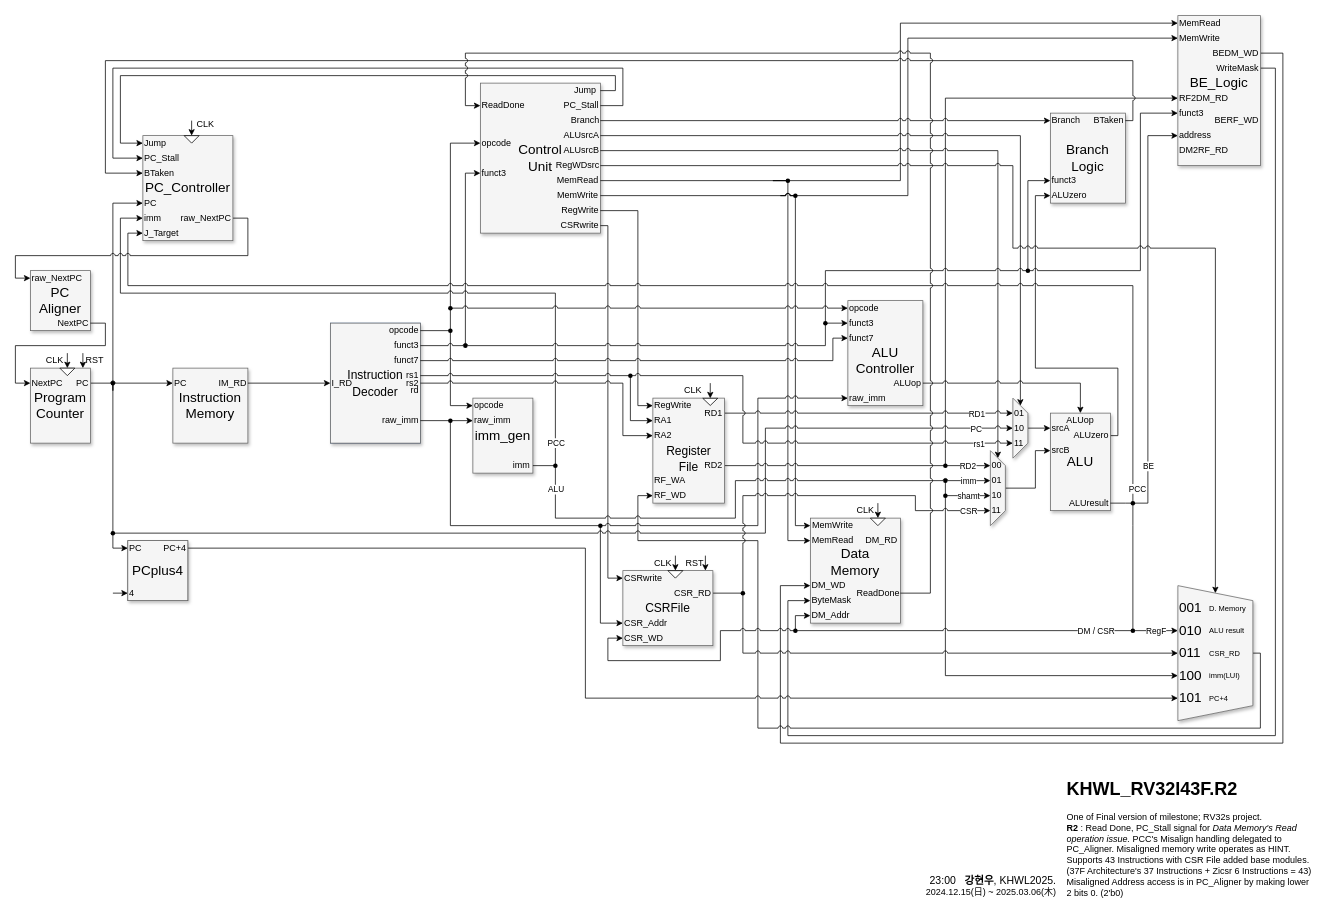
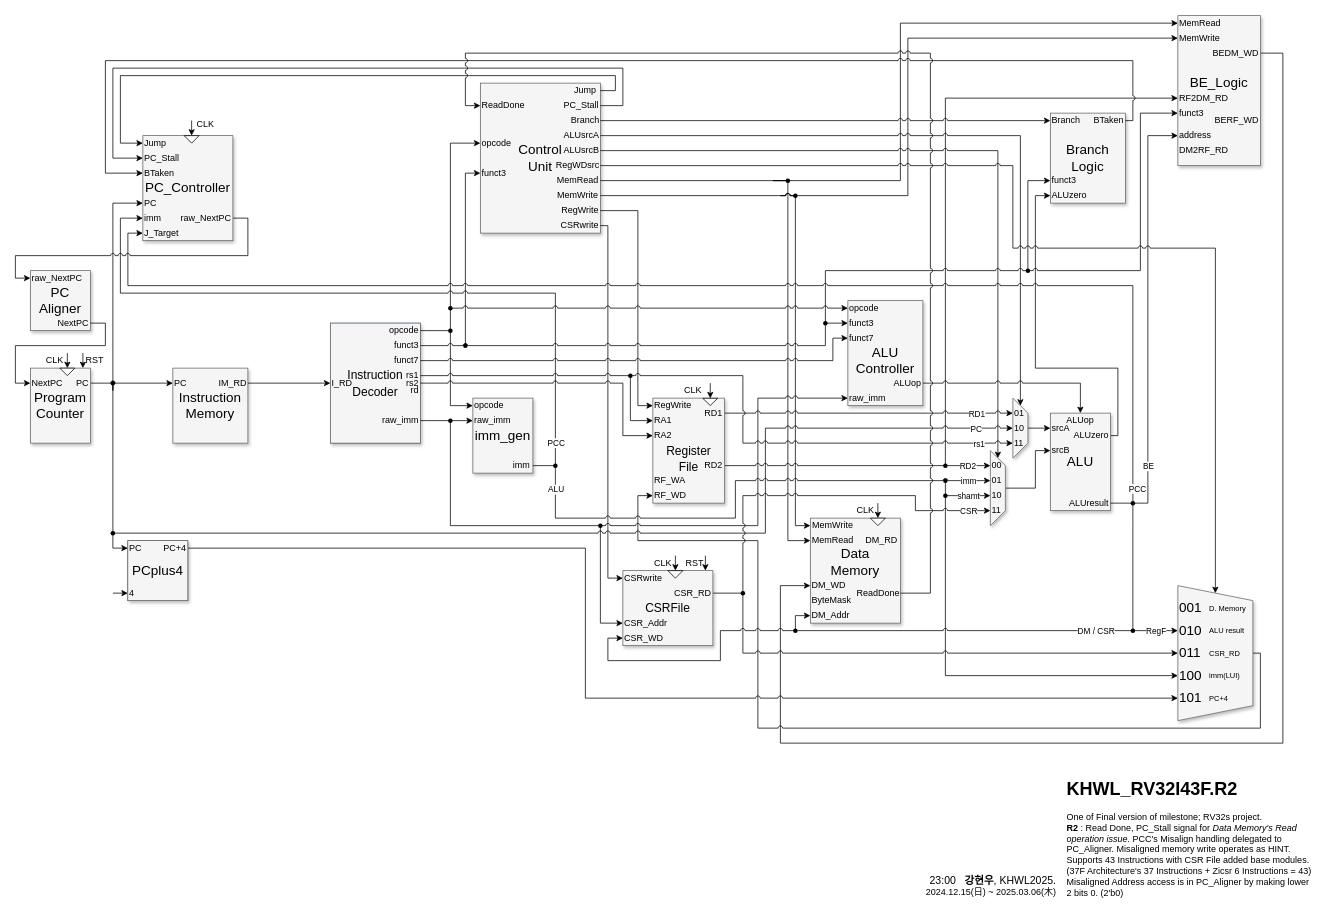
node "WriteMask": removed
edge "WriteMask" -> "ByteMask": removed
